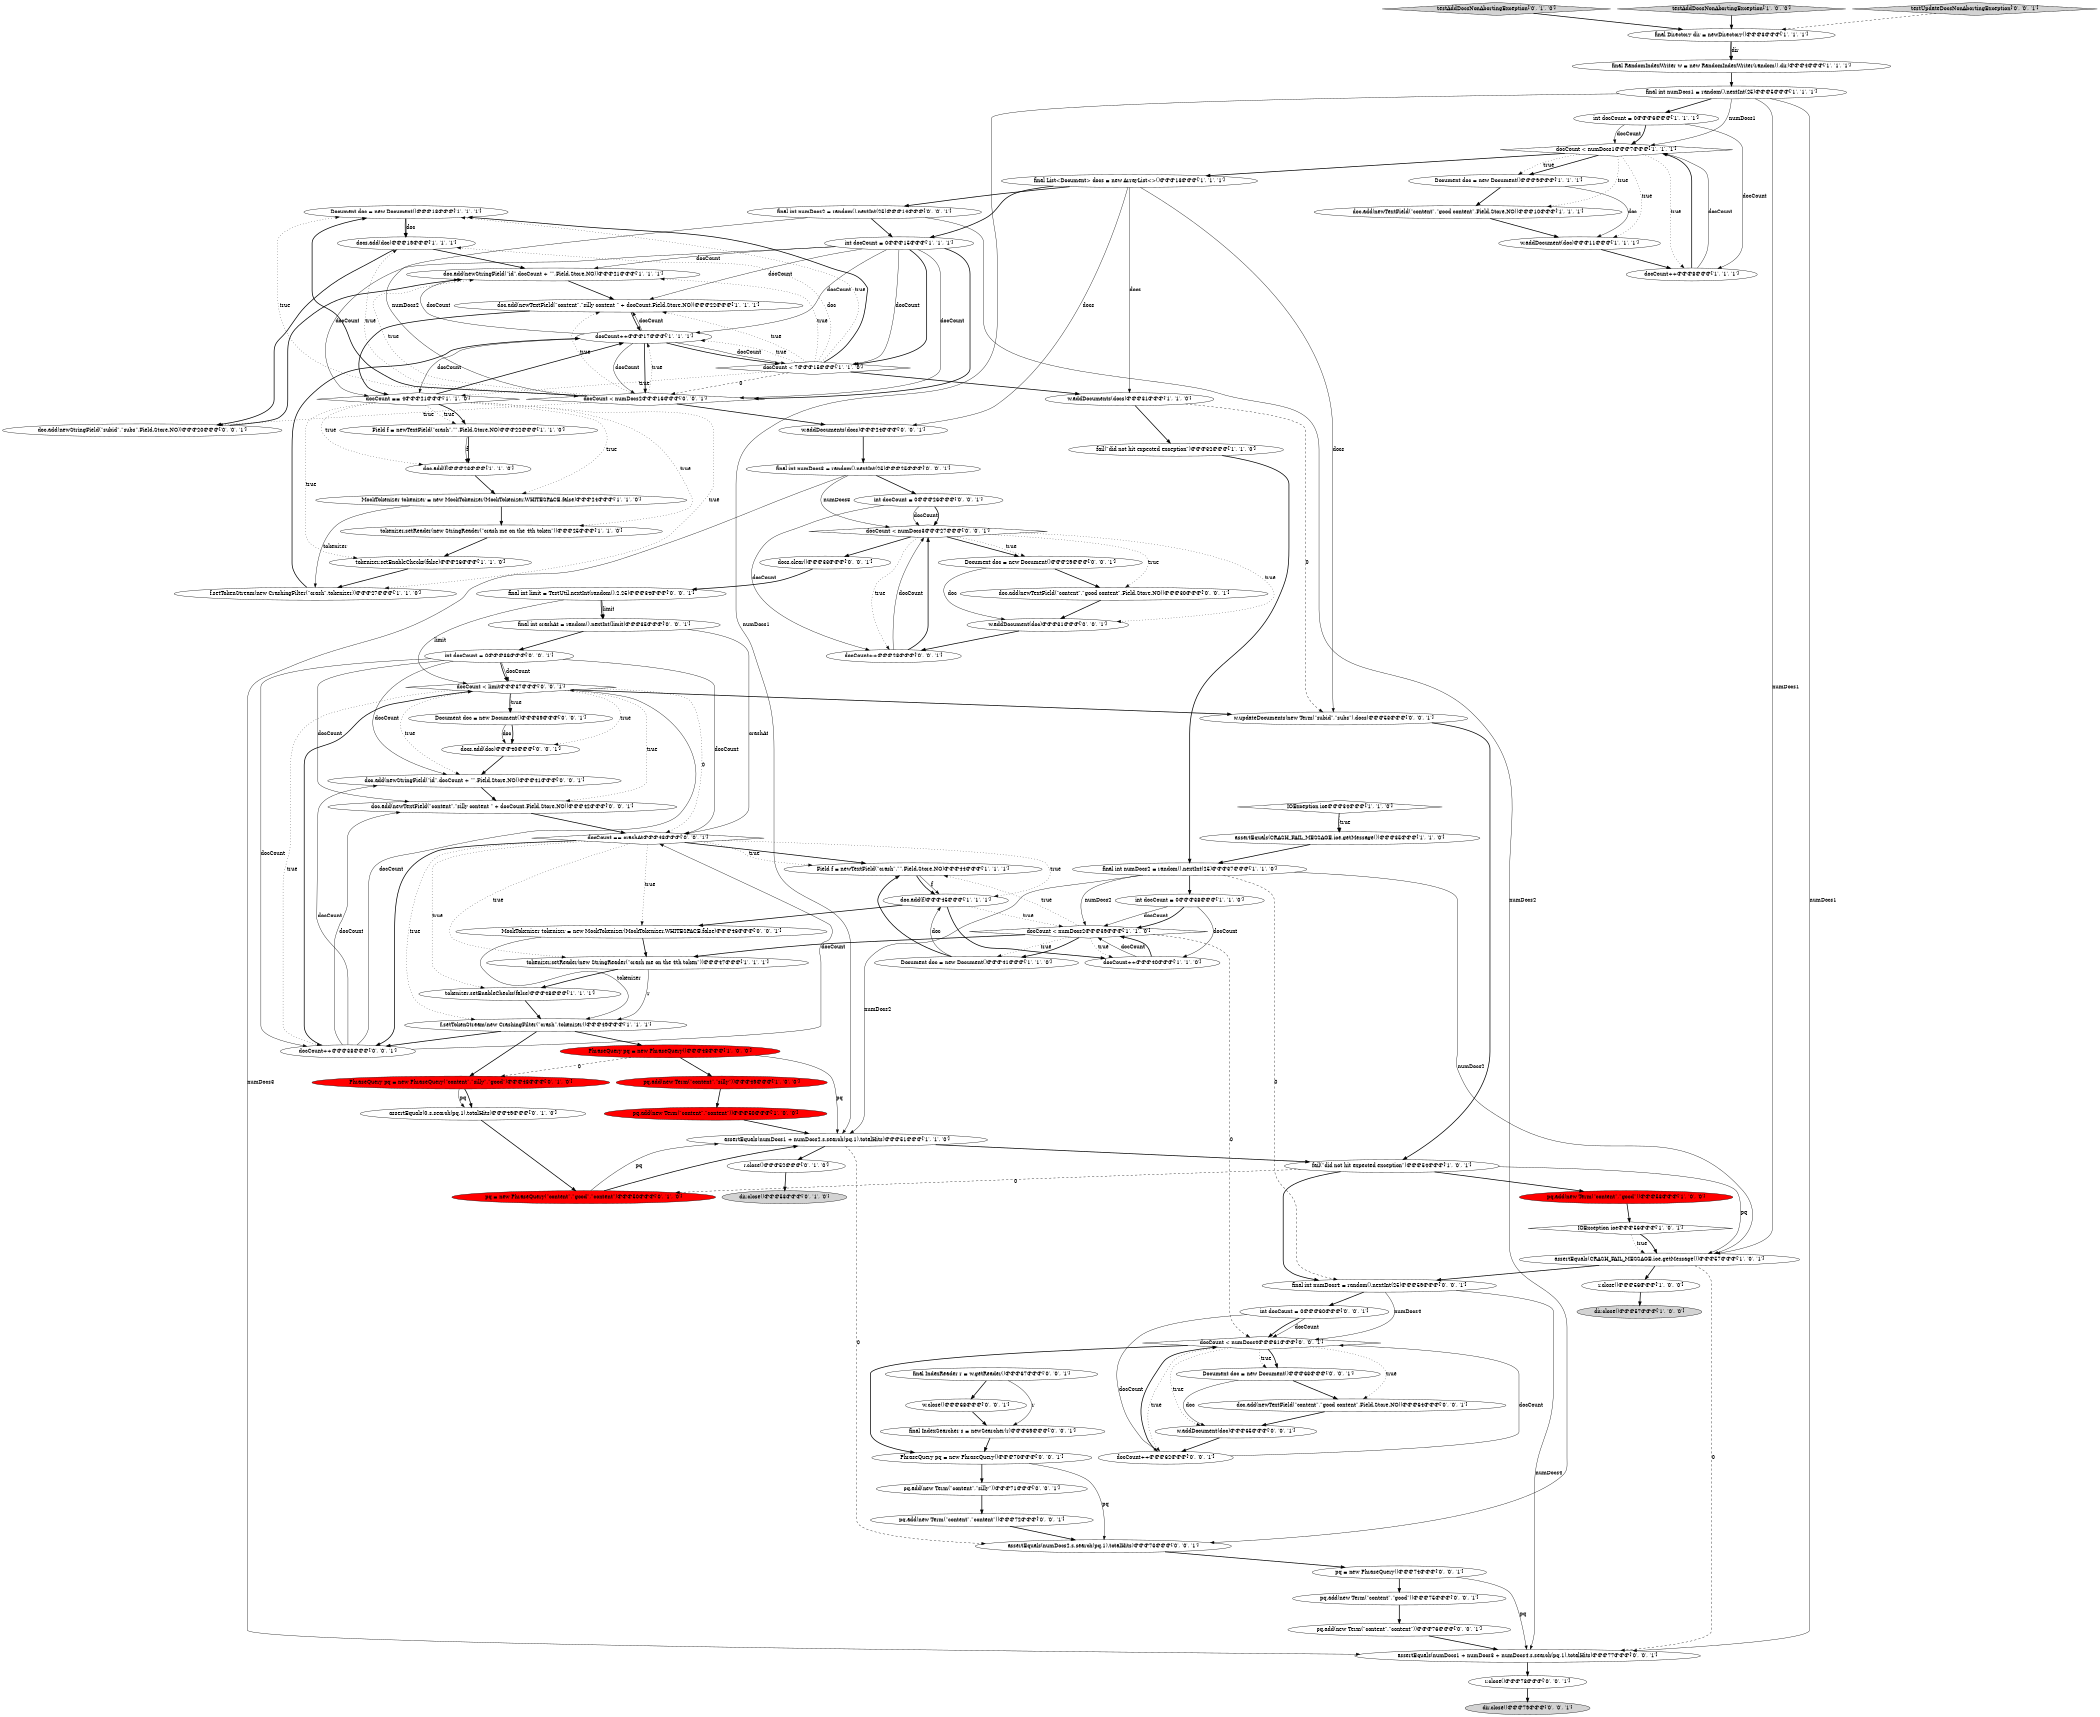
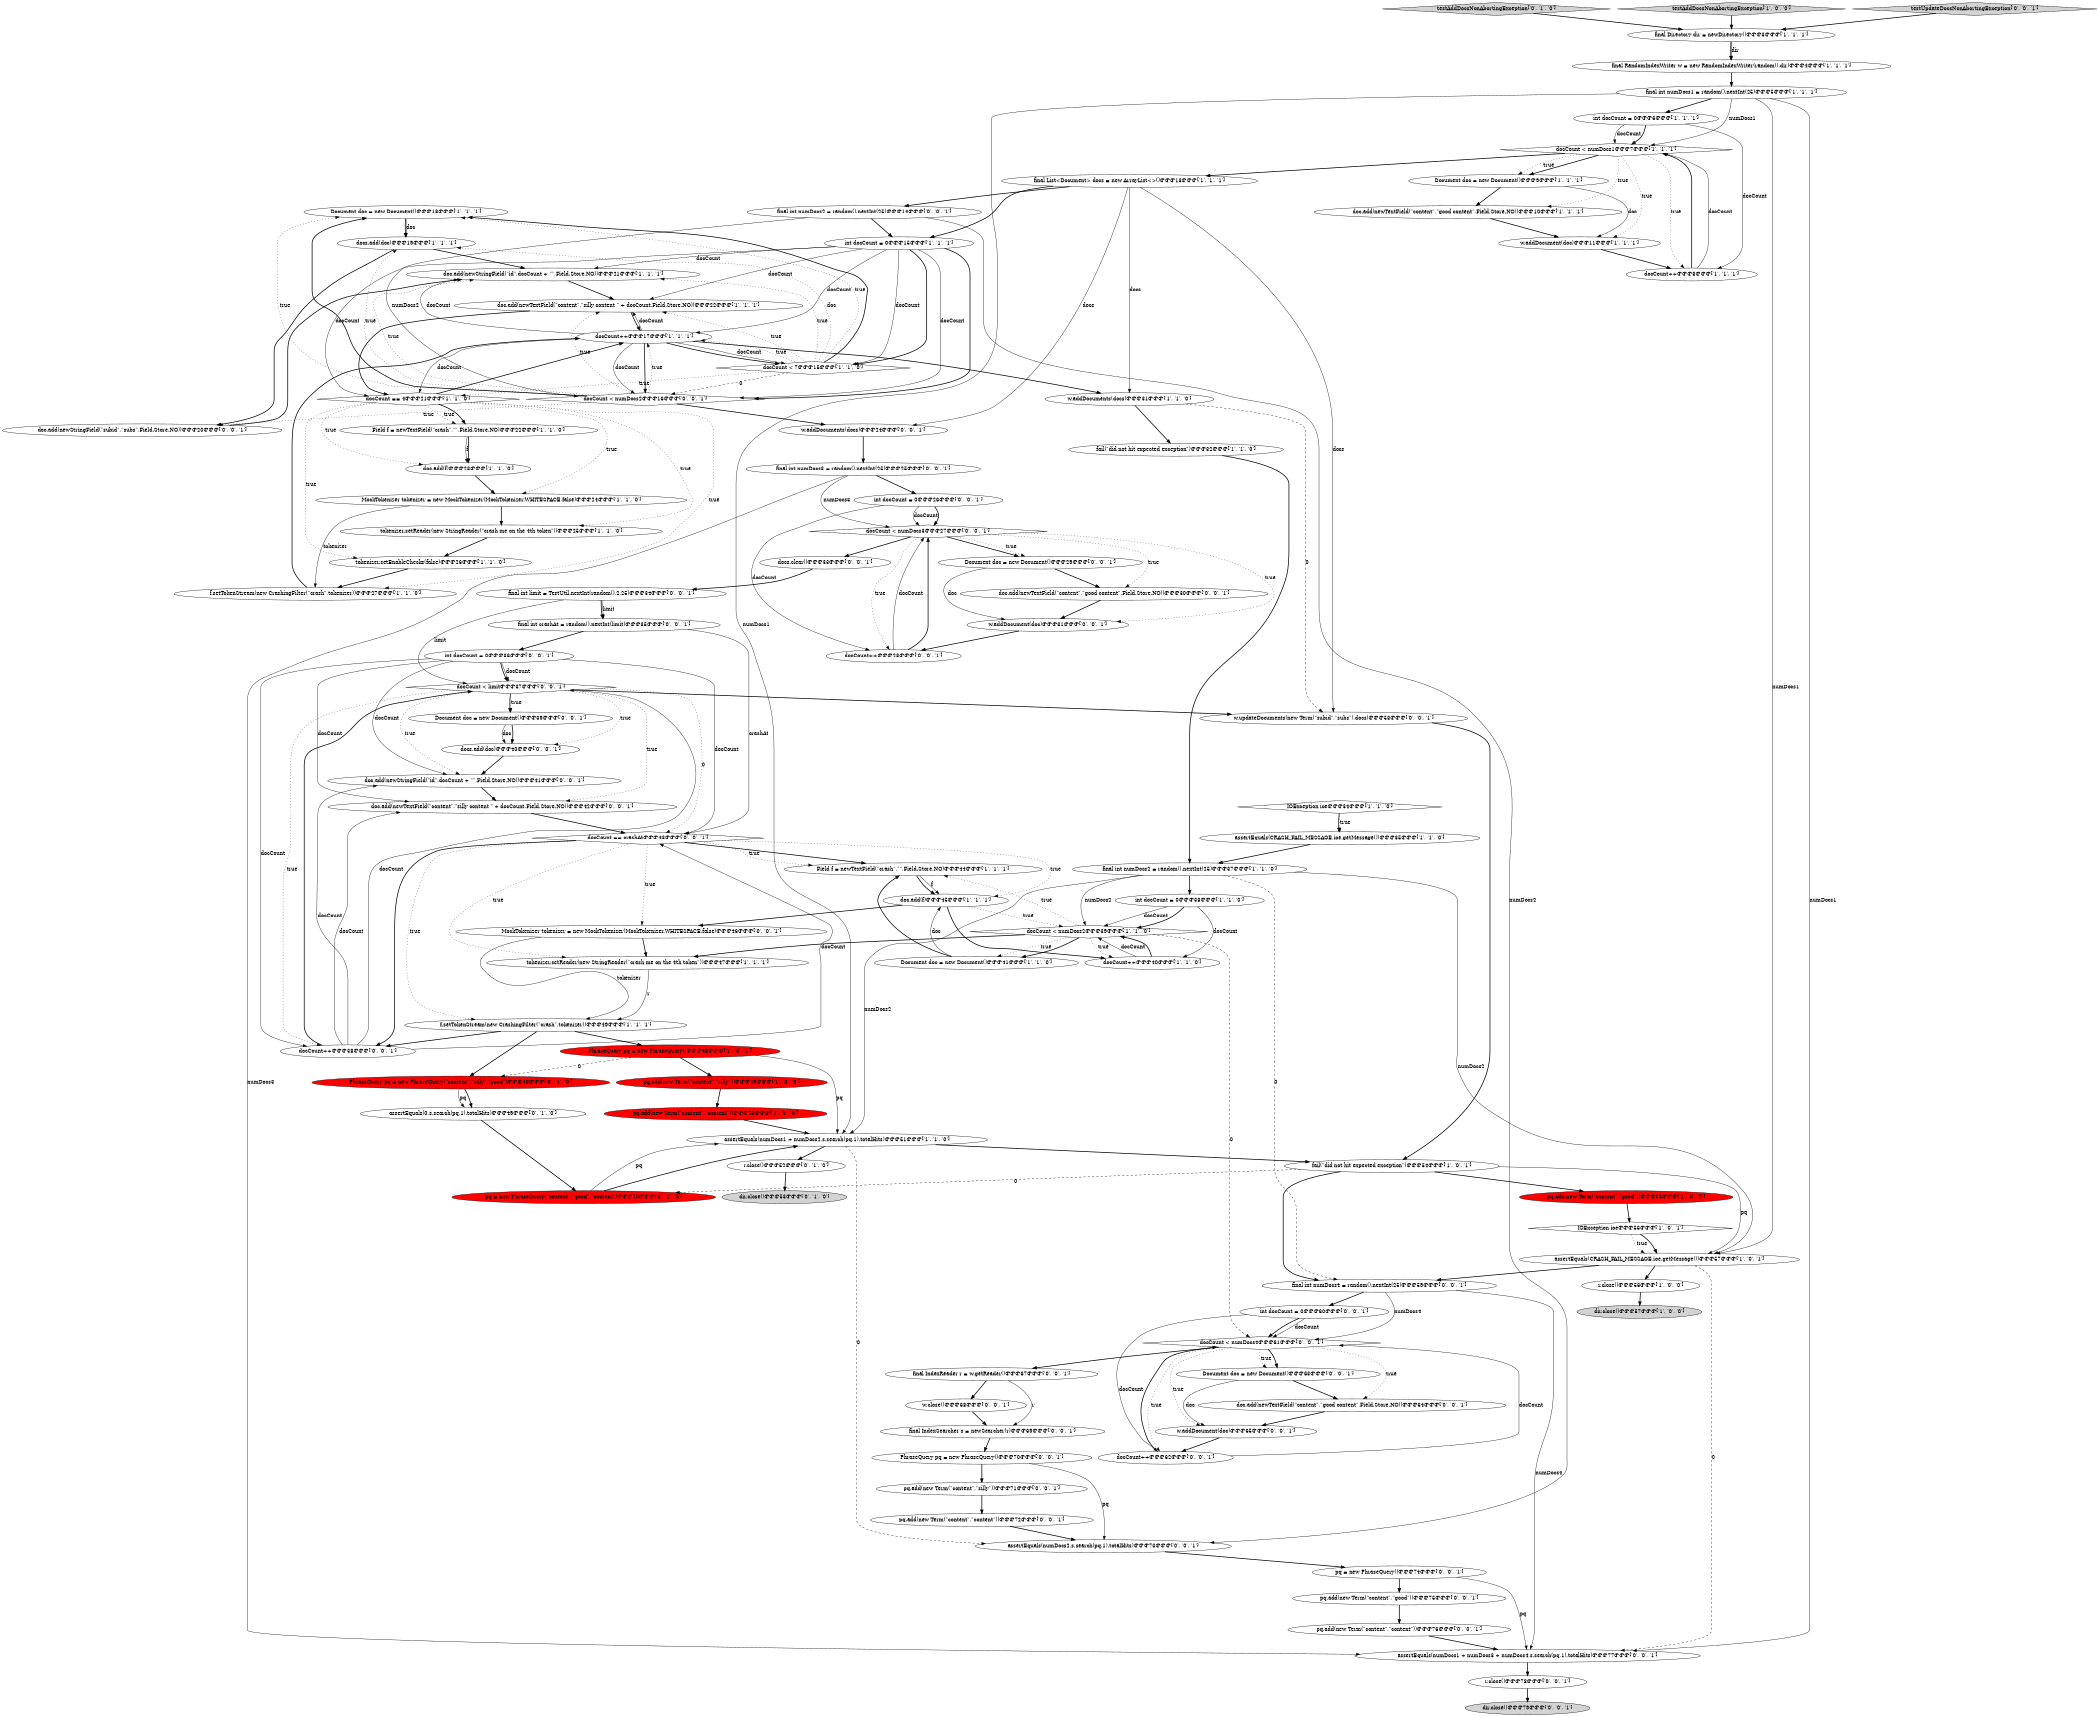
edge "testUpdateDocsNonAbortingException['0', '0', '1']" -> "final Directory dir = newDirectory()@@@3@@@['1', '1', '1']": style dashed -> bold
edge "docCount < 7@@@15@@@['1', '1', '0']" -> "w.addDocuments(docs)@@@31@@@['1', '1', '0']": now "docCount++@@@17@@@['1', '1', '1']" -> "w.addDocuments(docs)@@@31@@@['1', '1', '0']"
node "tokenizer.setEnableChecks(false)@@@48@@@['1', '1', '1']": removed
edge "docCount < numDocs4@@@61@@@['0', '0', '1']" -> "PhraseQuery pq = new PhraseQuery()@@@70@@@['0', '0', '1']": now "docCount < numDocs4@@@61@@@['0', '0', '1']" -> "final IndexReader r = w.getReader()@@@67@@@['0', '0', '1']"
